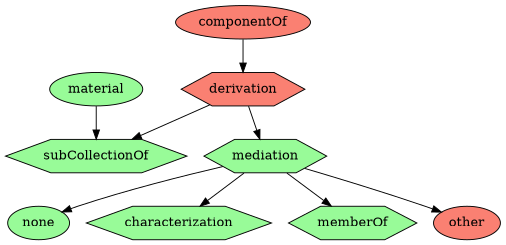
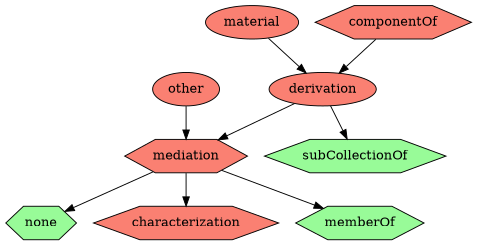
node "componentOf": shape ellipse -> hexagon
node "material": fillcolor palegreen -> salmon
node "derivation": shape hexagon -> ellipse
edge "material" -> "subCollectionOf": now "material" -> "derivation"
node "mediation": fillcolor palegreen -> salmon
edge "mediation" -> "other": reversed
node "none": shape ellipse -> hexagon
node "characterization": fillcolor palegreen -> salmon
